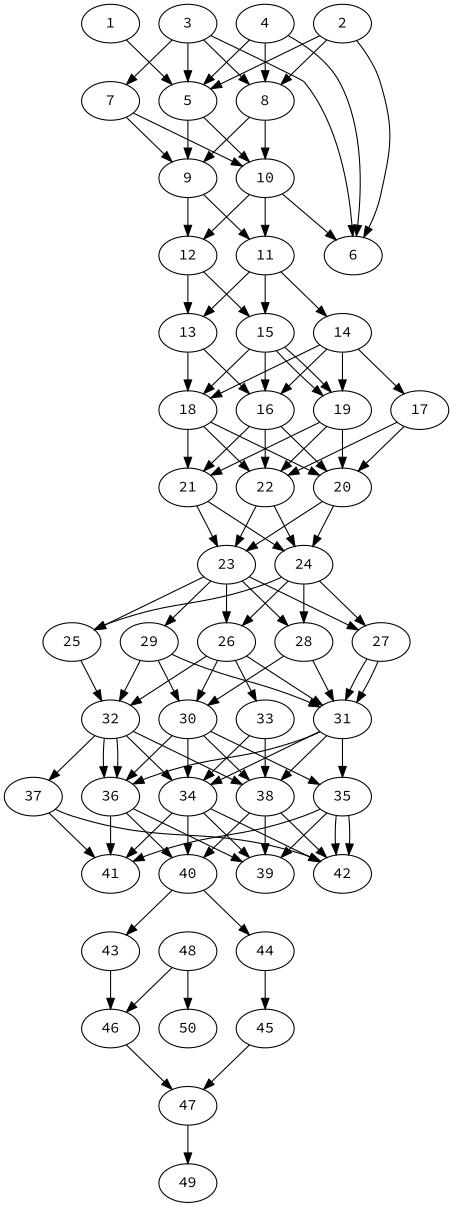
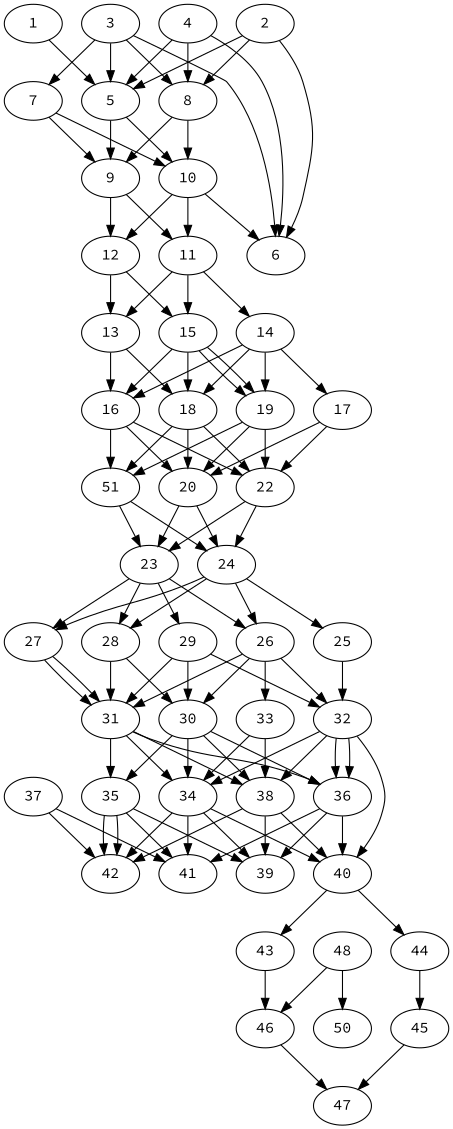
node "21": label "21" -> "51"
edge "23" -> "25": removed
edge "32" -> "37": now "32" -> "40"
node "49": removed
